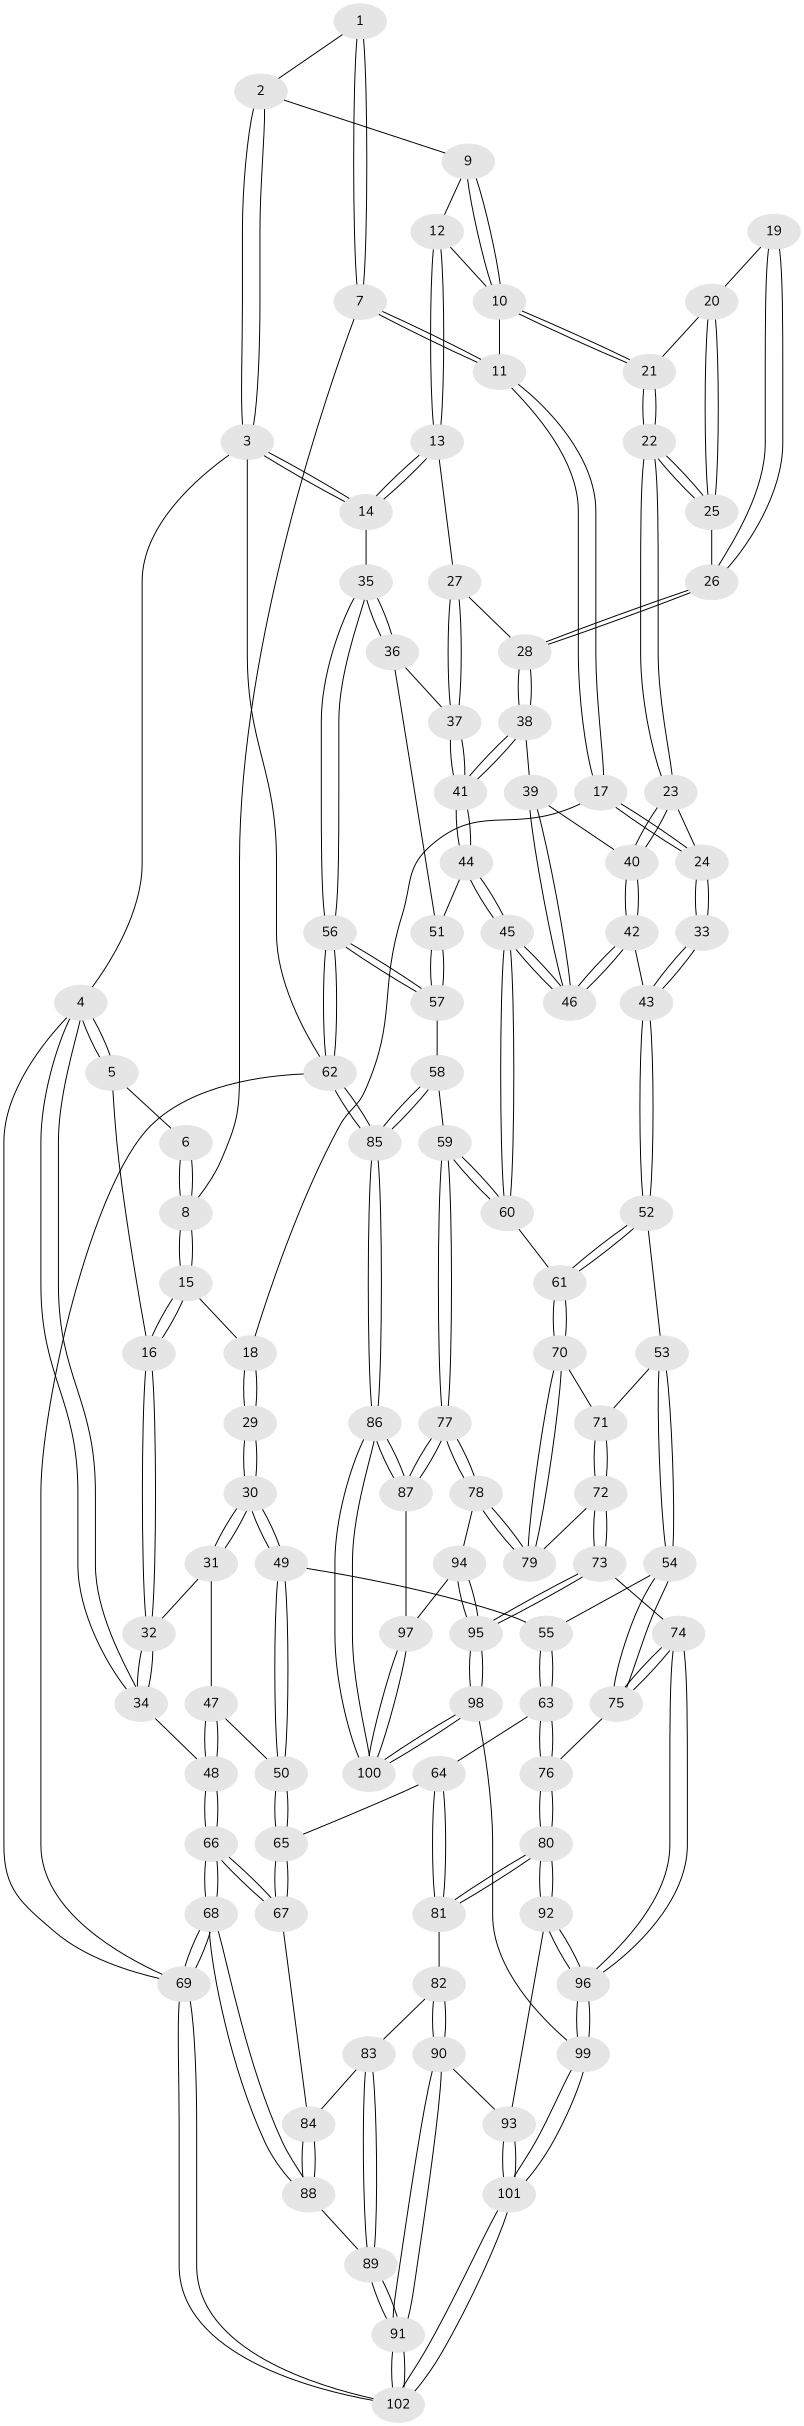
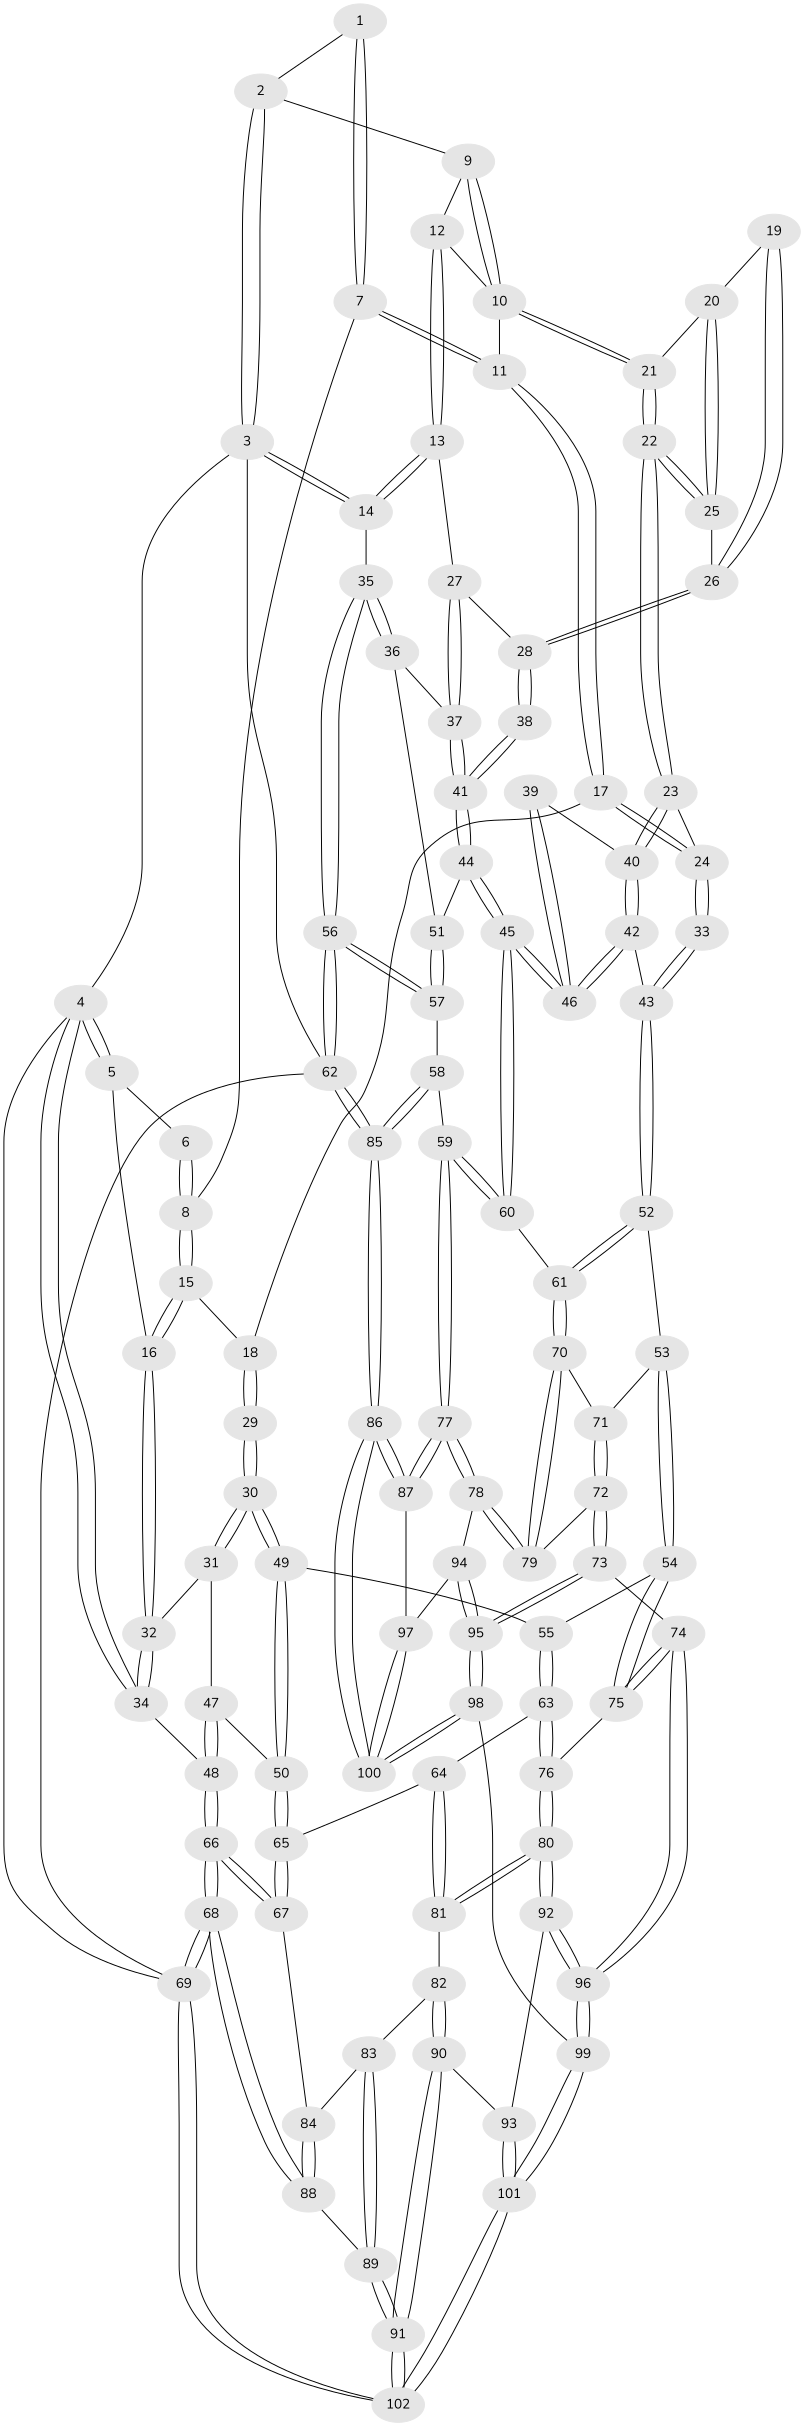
edge "38" -- "39": removed
